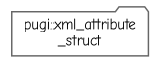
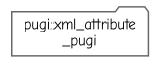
node "pugi::xml_attribute _struct": label "pugi::xml_attribute _struct" -> "pugi::xml_attribute _pugi"
